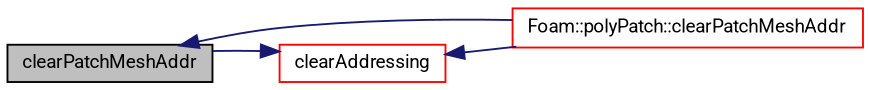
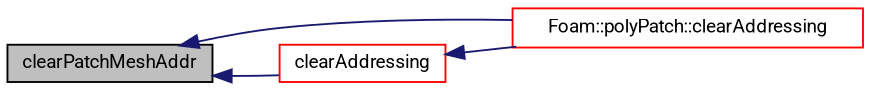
node "Foam::polyPatch::clearPatchMeshAddr": label "Foam::polyPatch::clearPatchMeshAddr" -> "Foam::polyPatch::clearAddressing"
edge "clearPatchMeshAddr" -> "clearAddressing": reversed
